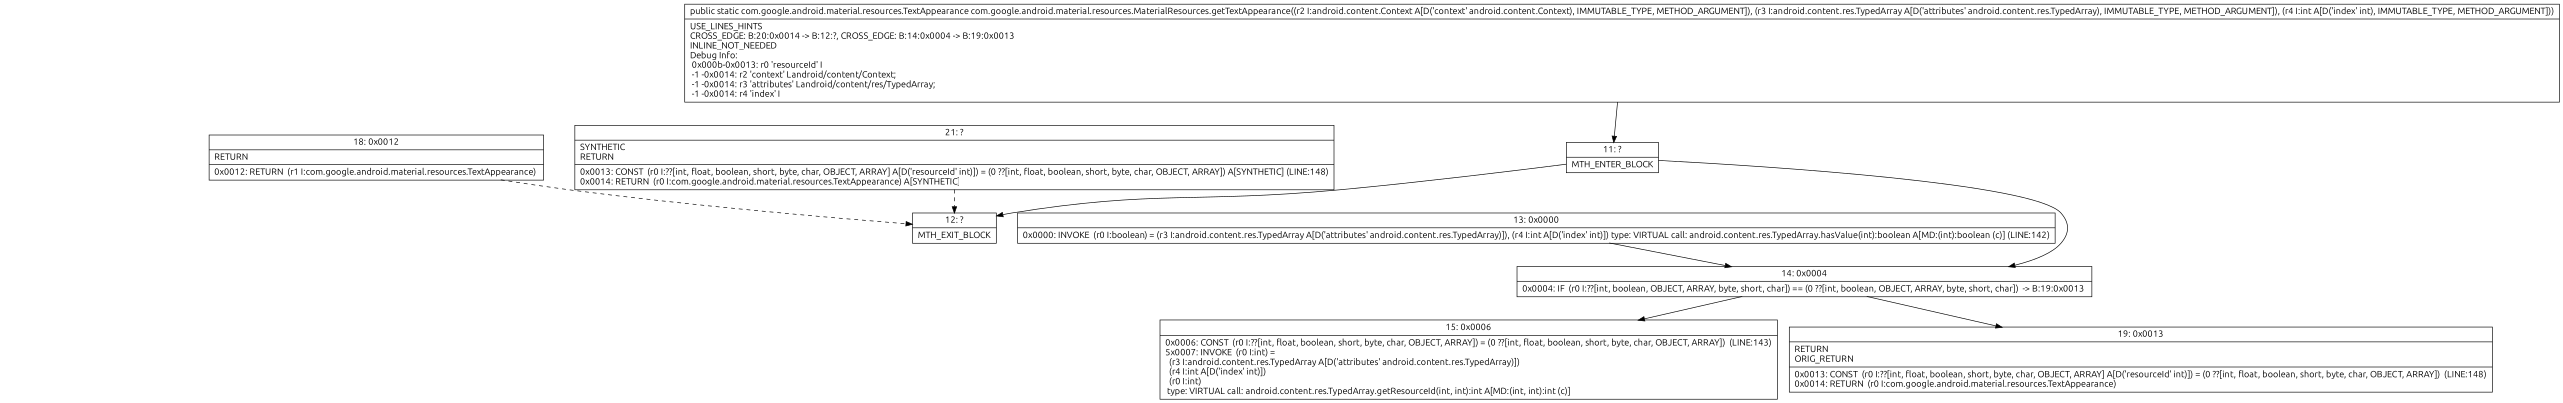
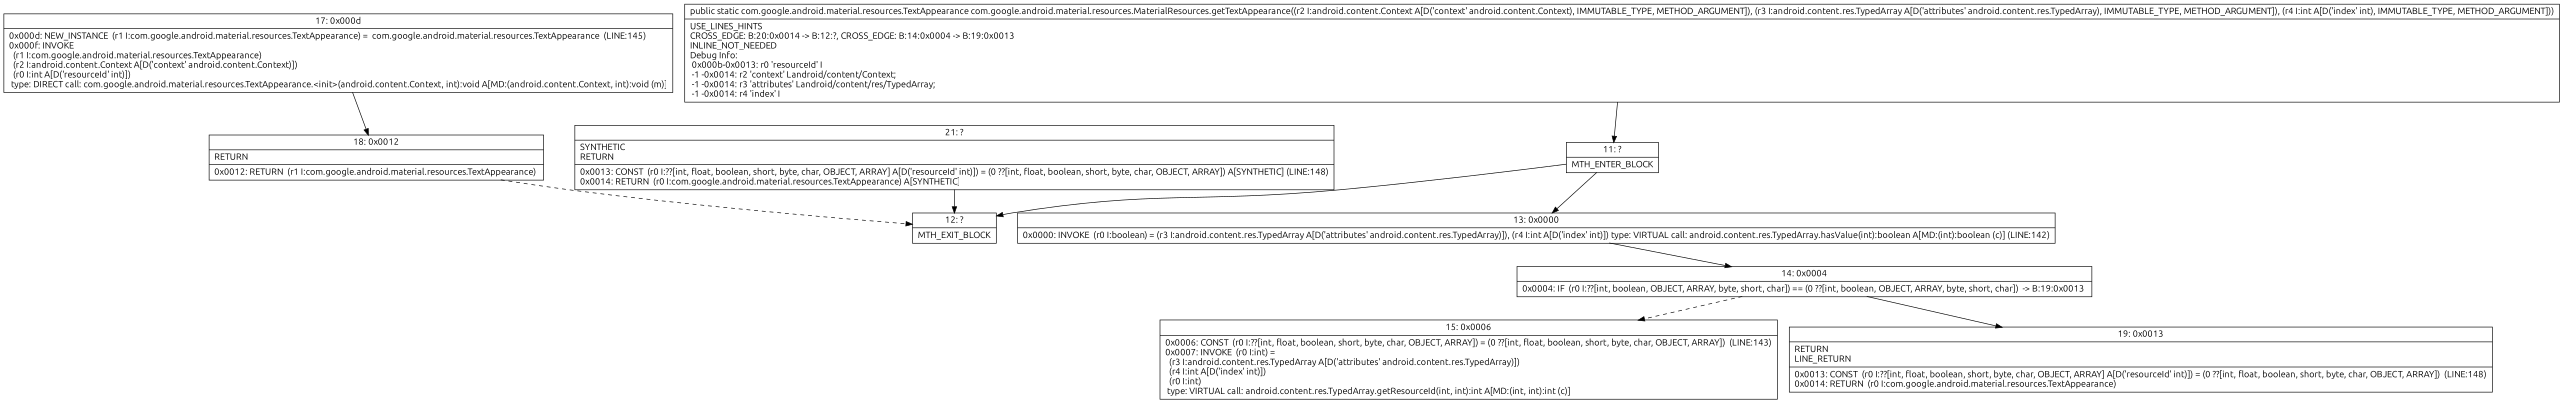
node "17: 0x000d": added
edge "11: ?" -> "14: 0x0004": now "11: ?" -> "13: 0x0000"
edge "21: ?" -> "12: ?": style dashed -> solid
edge "14: 0x0004" -> "15: 0x0006": style solid -> dashed
node "15: 0x0006": text "5x0007: INVOKE  (r0 I:int) =" -> "0x0007: INVOKE  (r0 I:int) ="
node "19: 0x0013": text "ORIG_RETURN" -> "LINE_RETURN"
